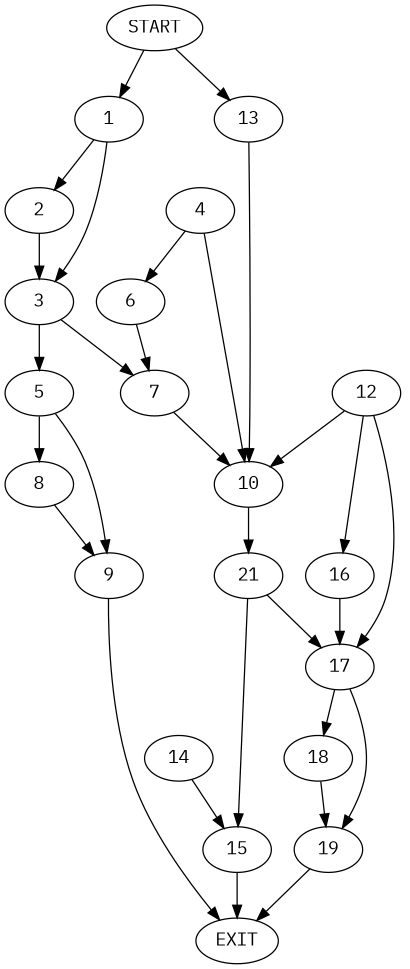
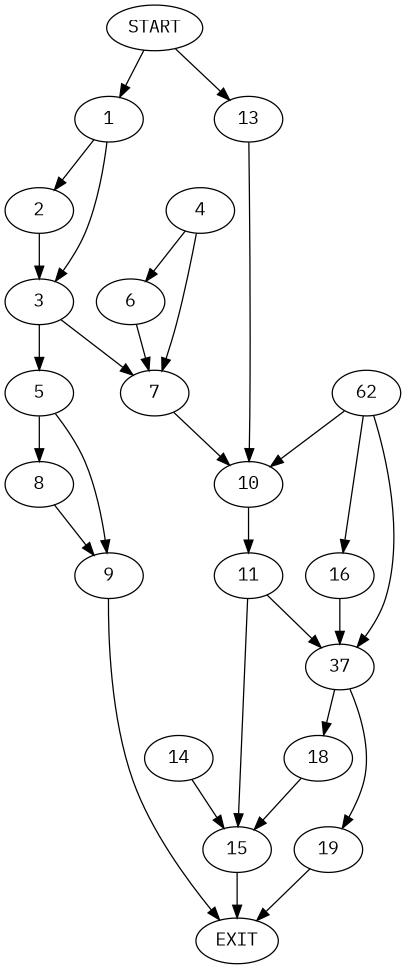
edge "4" -> "10": now "4" -> "7"
node "12": label "12" -> "62"
node "21": label "21" -> "11"
node "17": label "17" -> "37"
edge "18" -> "19": now "18" -> "15"
